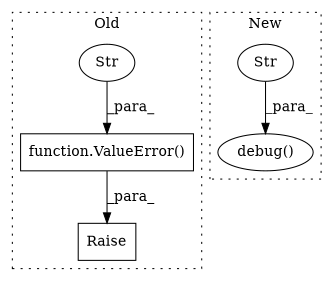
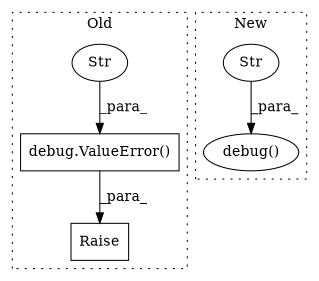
node "function.ValueError()": label "function.ValueError()" -> "debug.ValueError()"
